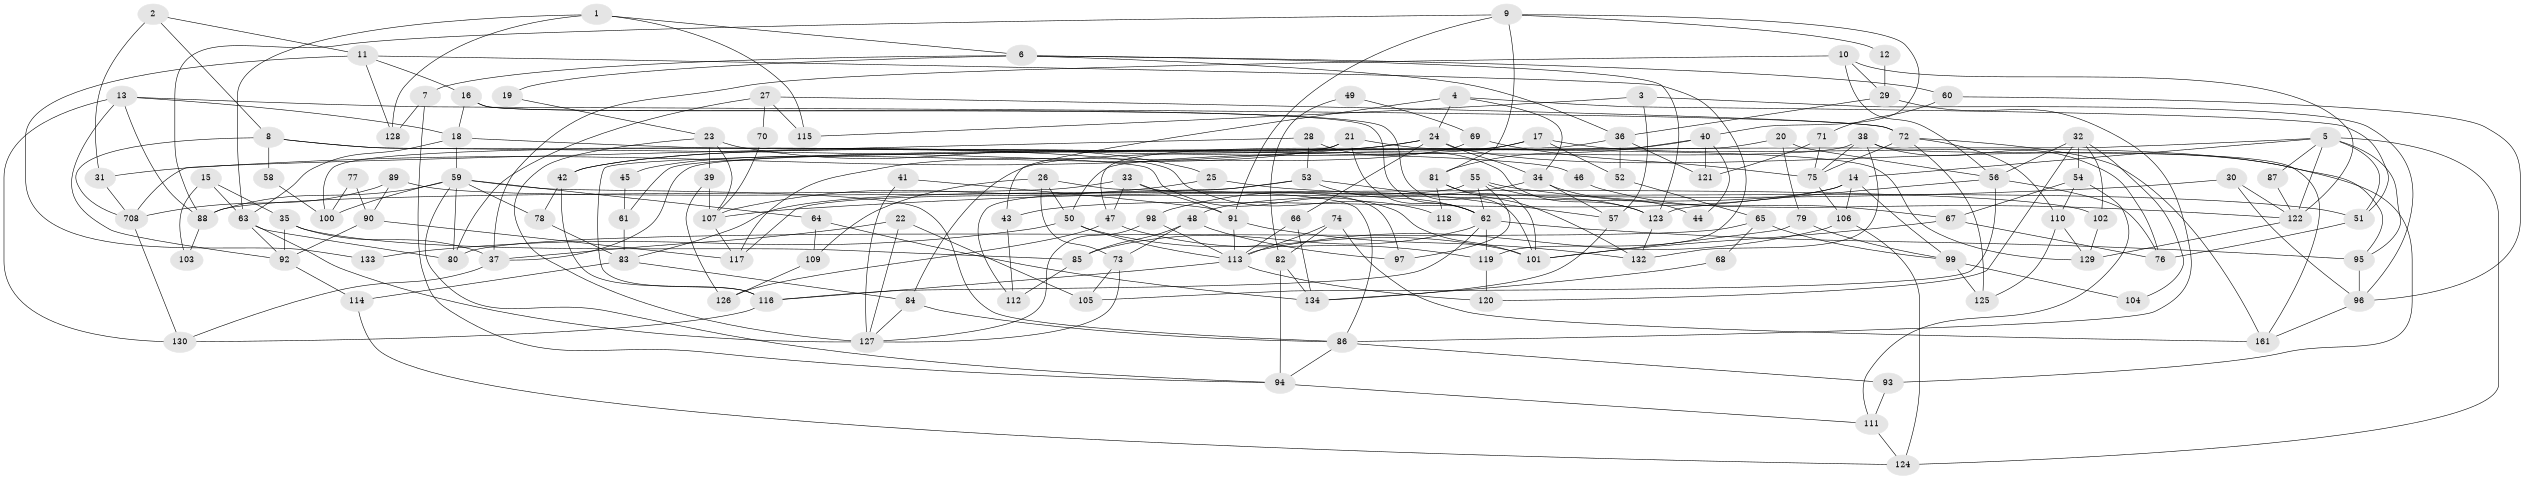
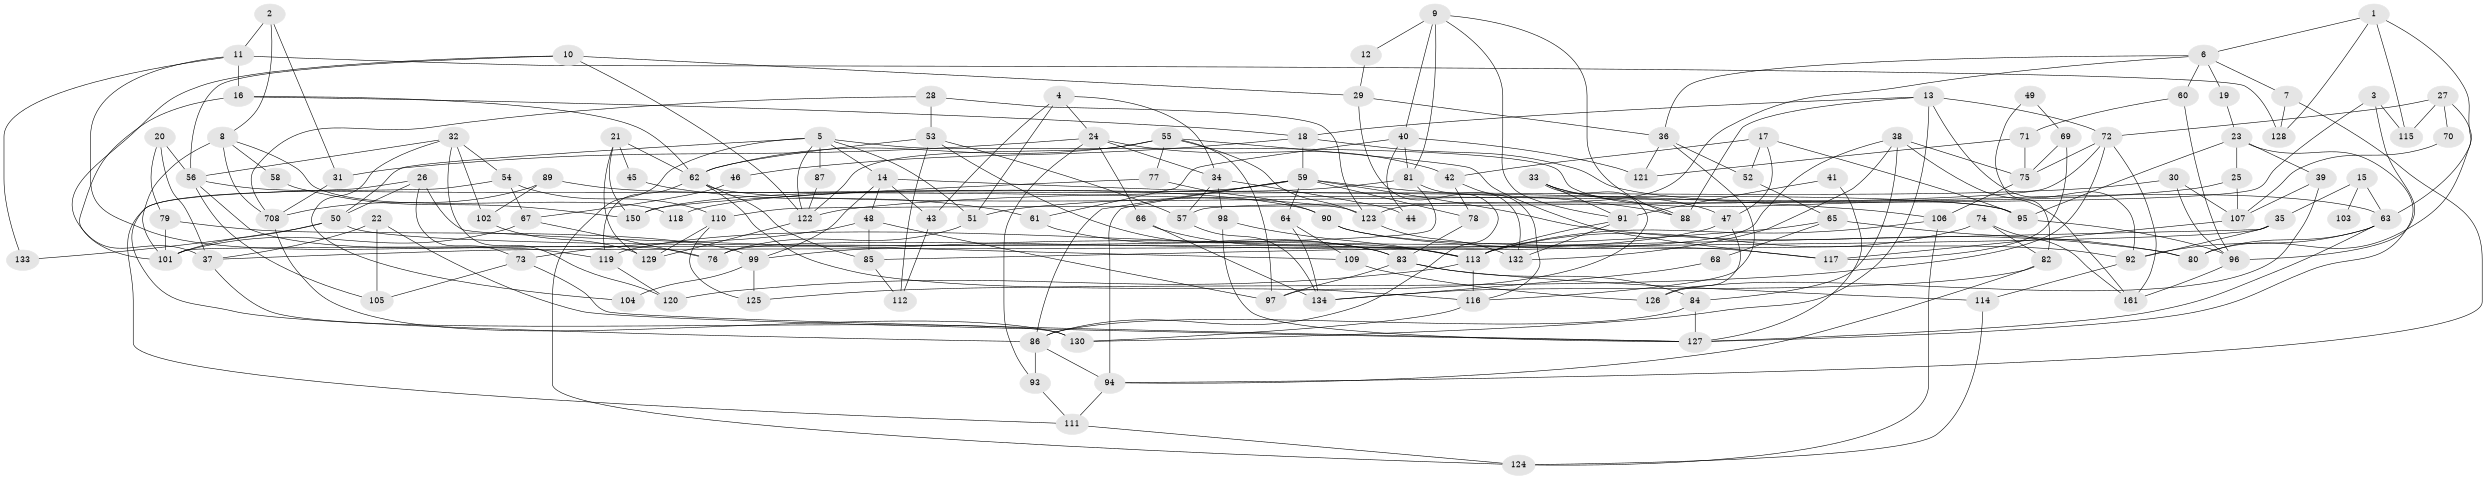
edge "55" -- "77": added
edge "23" -- "107": now "23" -- "95"
node "100": label "100" -> "150"
edge "88" -- "103": removed
edge "83" -- "97": added
